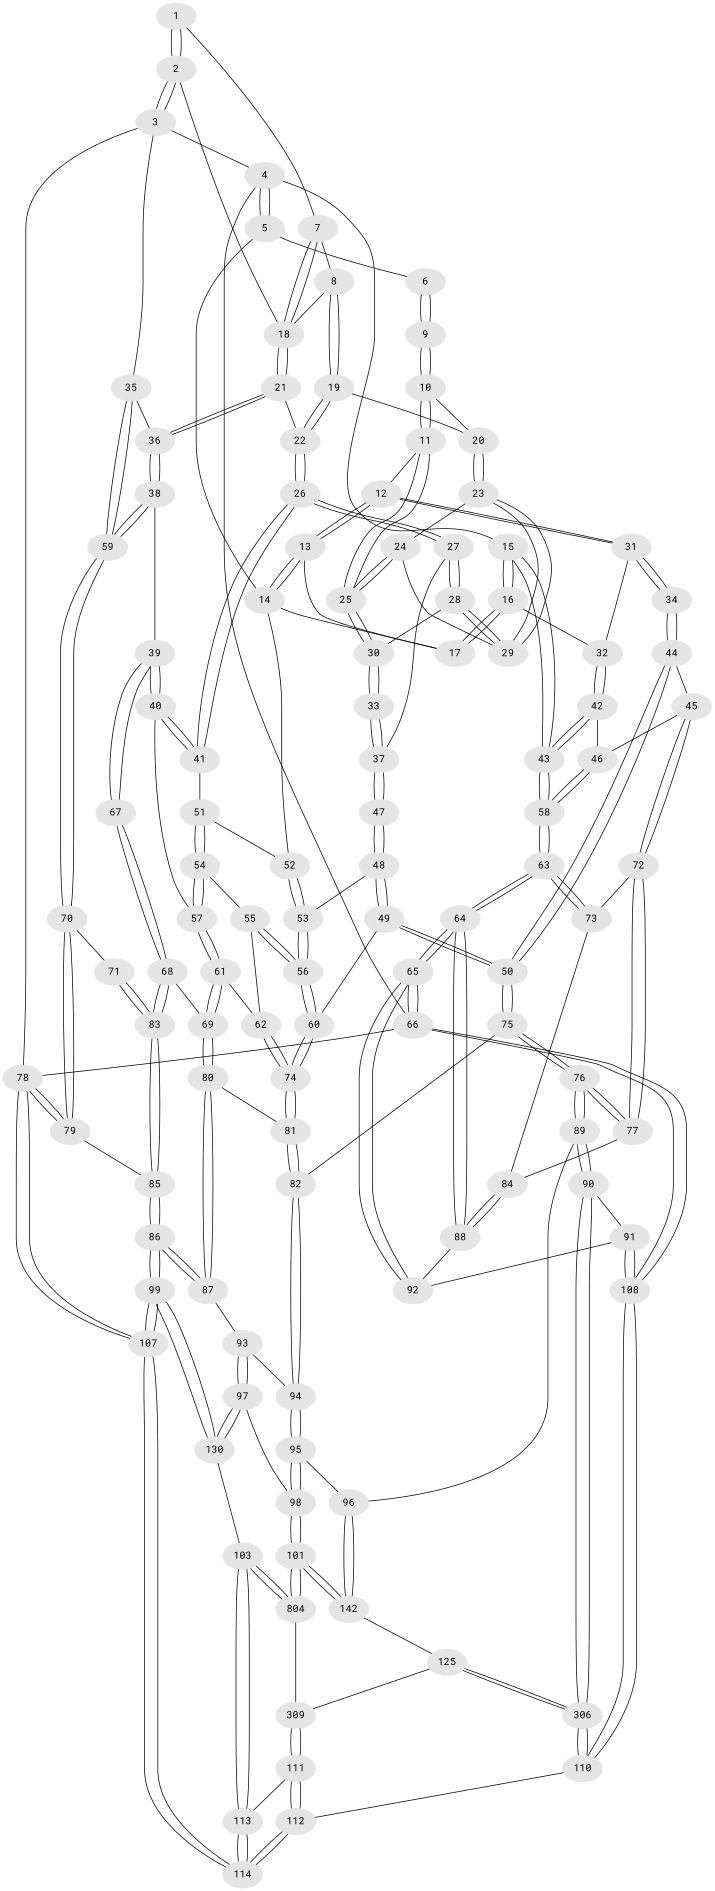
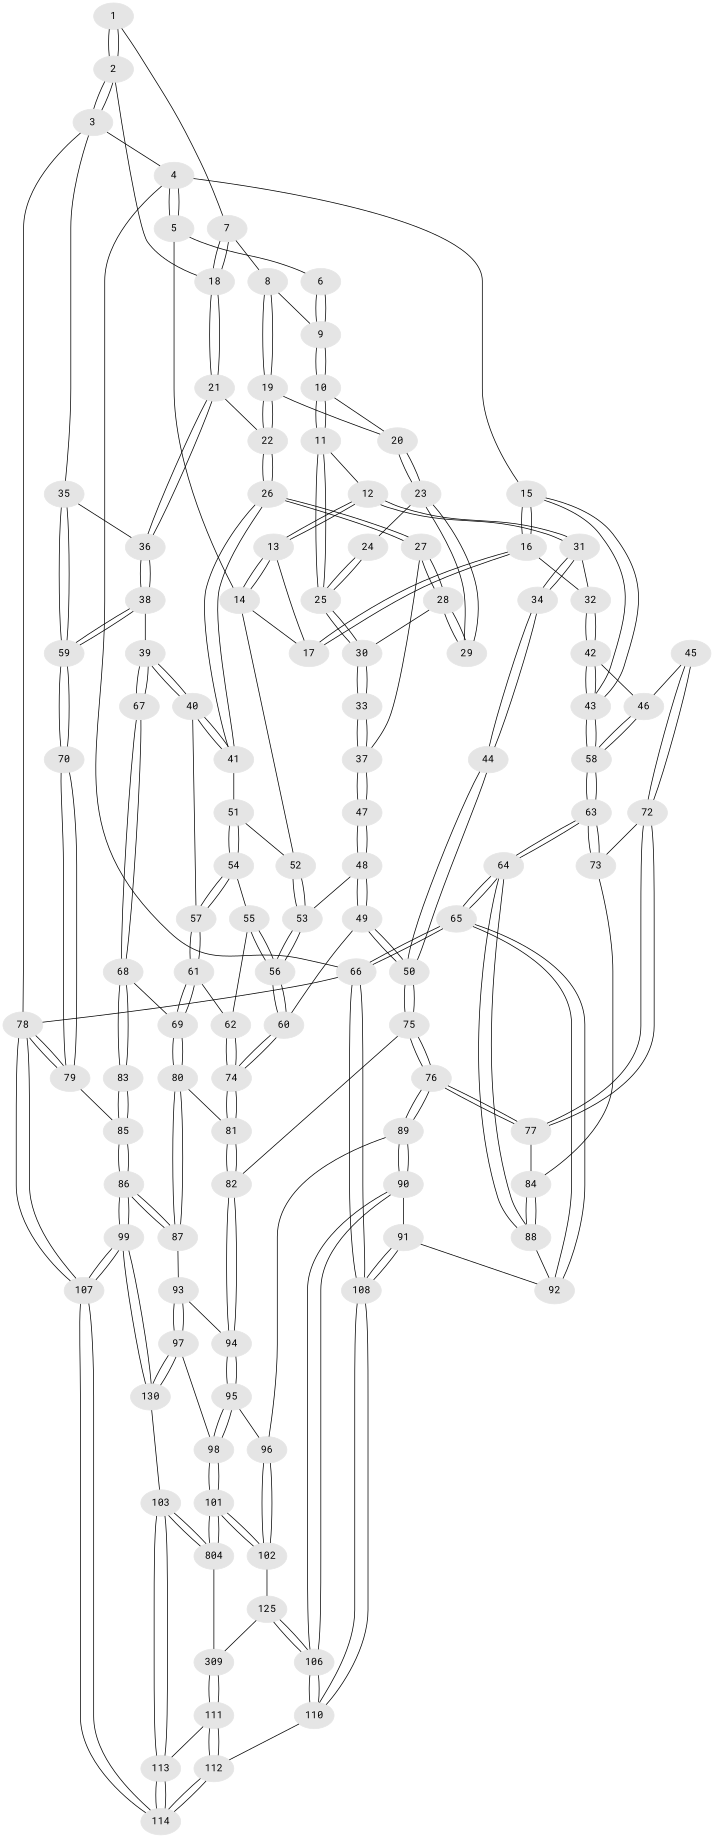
edge "8" -- "18": now "8" -- "9"
edge "24" -- "29": removed
edge "44" -- "45": removed
node "71": removed
node "142": label "142" -> "102"
node "306": label "306" -> "106"
